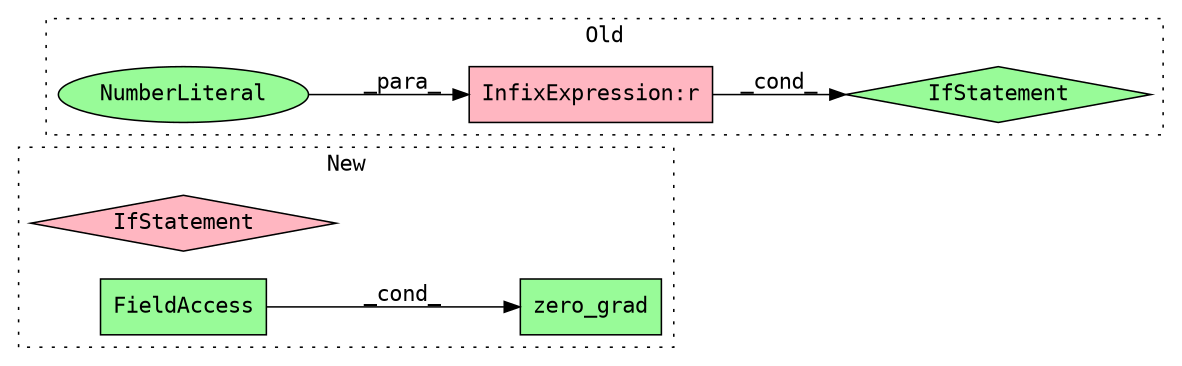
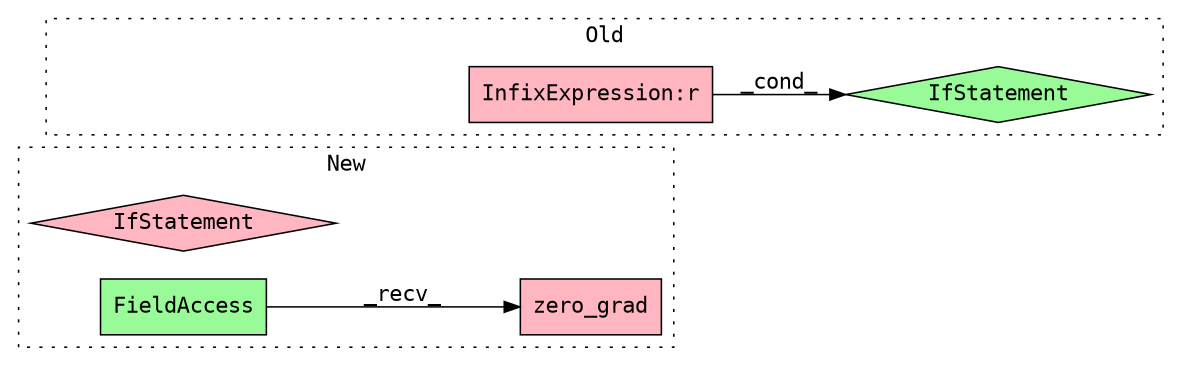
node "NumberLiteral": removed
edge "FieldAccess" -> "zero_grad": label "_cond_" -> "_recv_"
node "zero_grad": fillcolor palegreen -> lightpink
